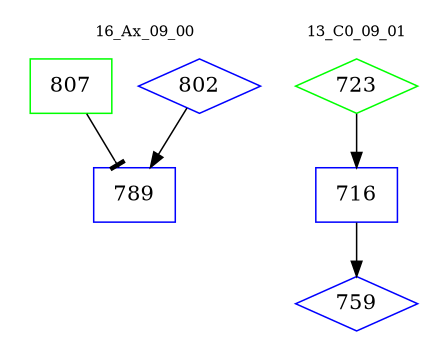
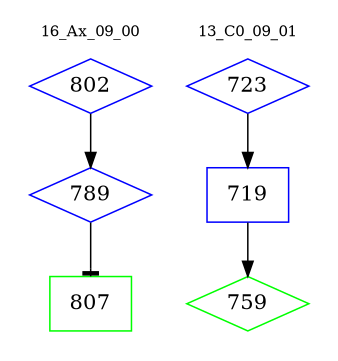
node "723": color green -> blue
edge "807" -> "789": reversed
node "789": shape box -> diamond
node "716": label "716" -> "719"
node "759": color blue -> green
